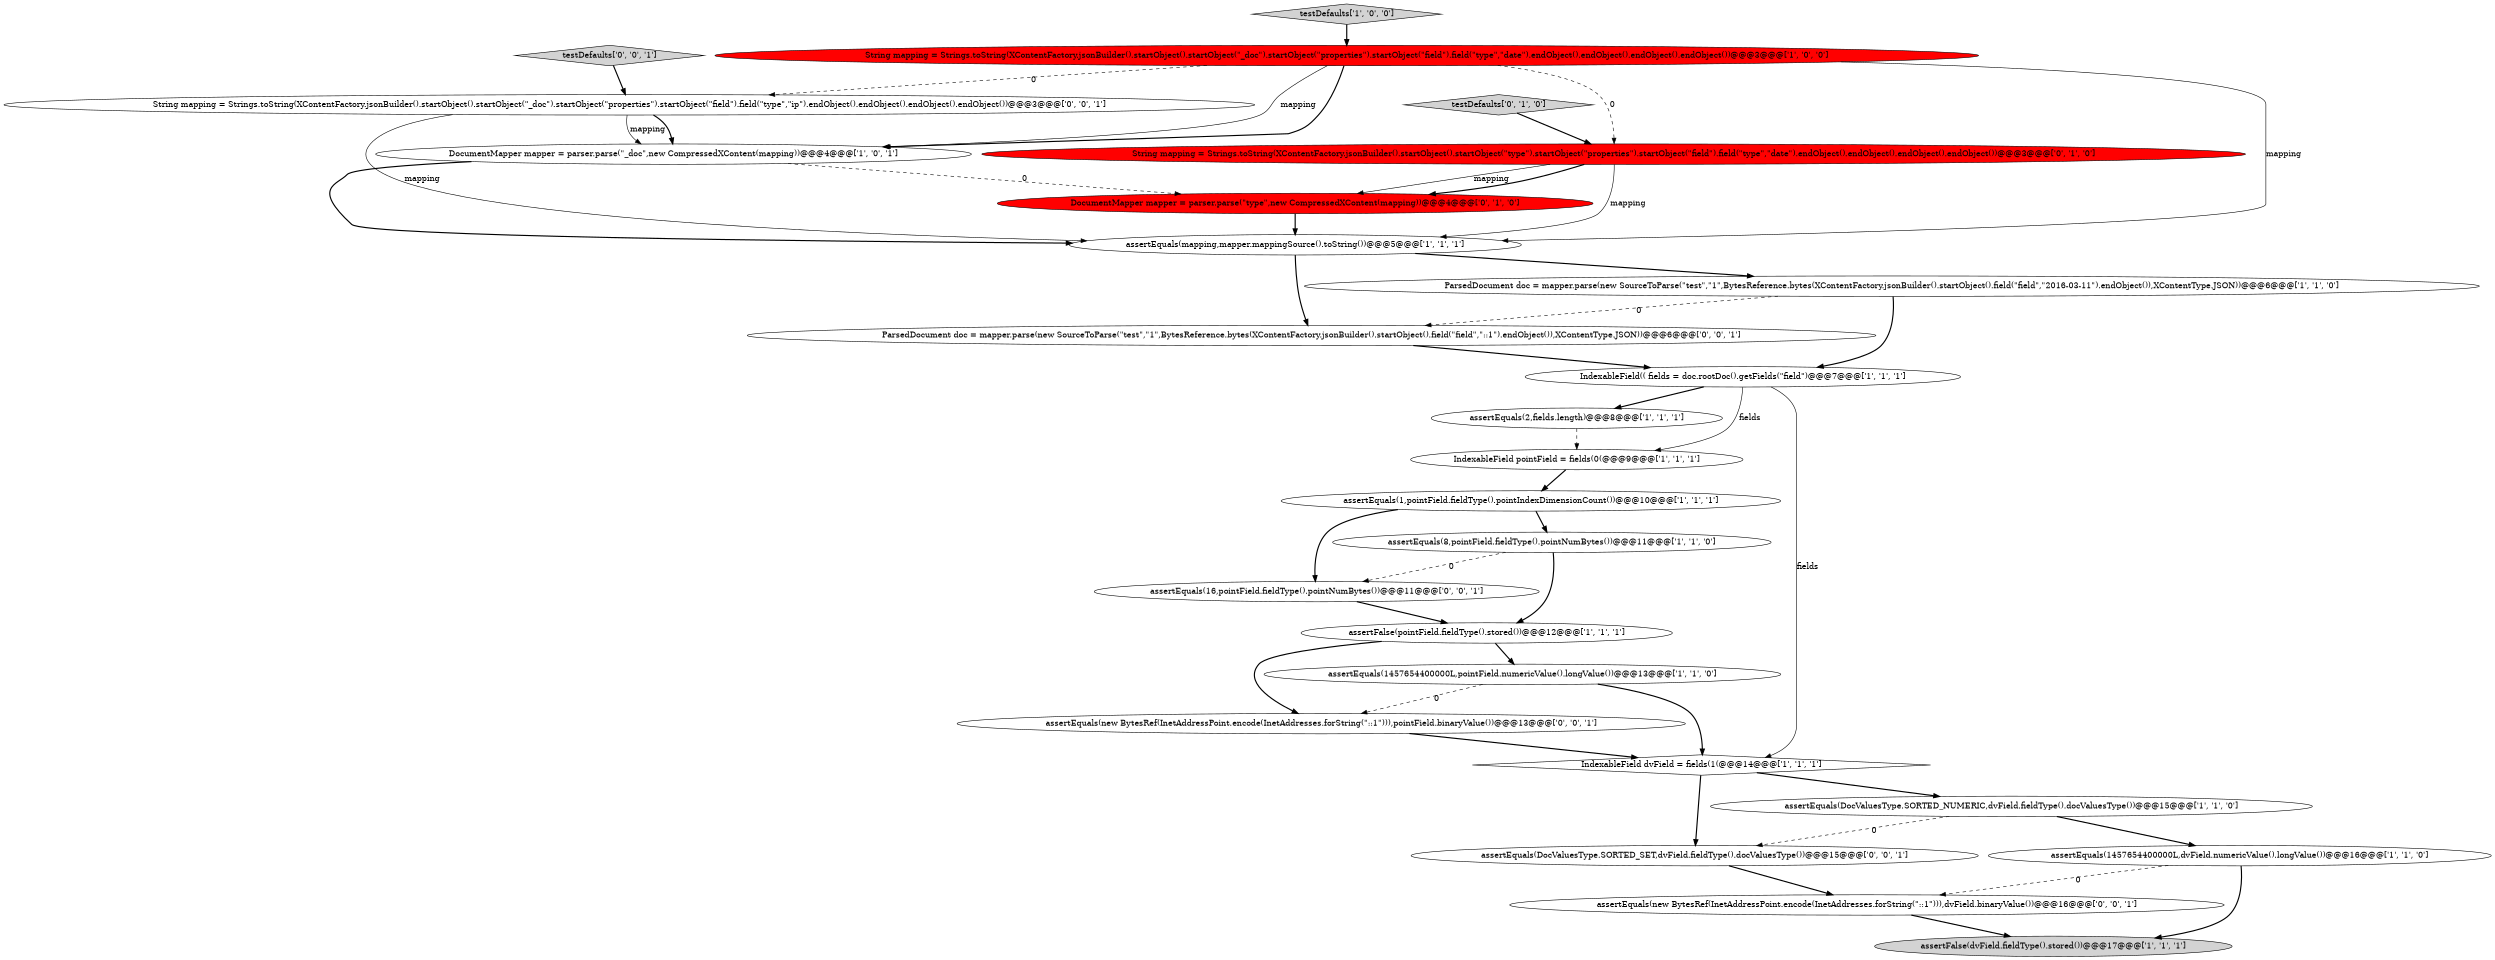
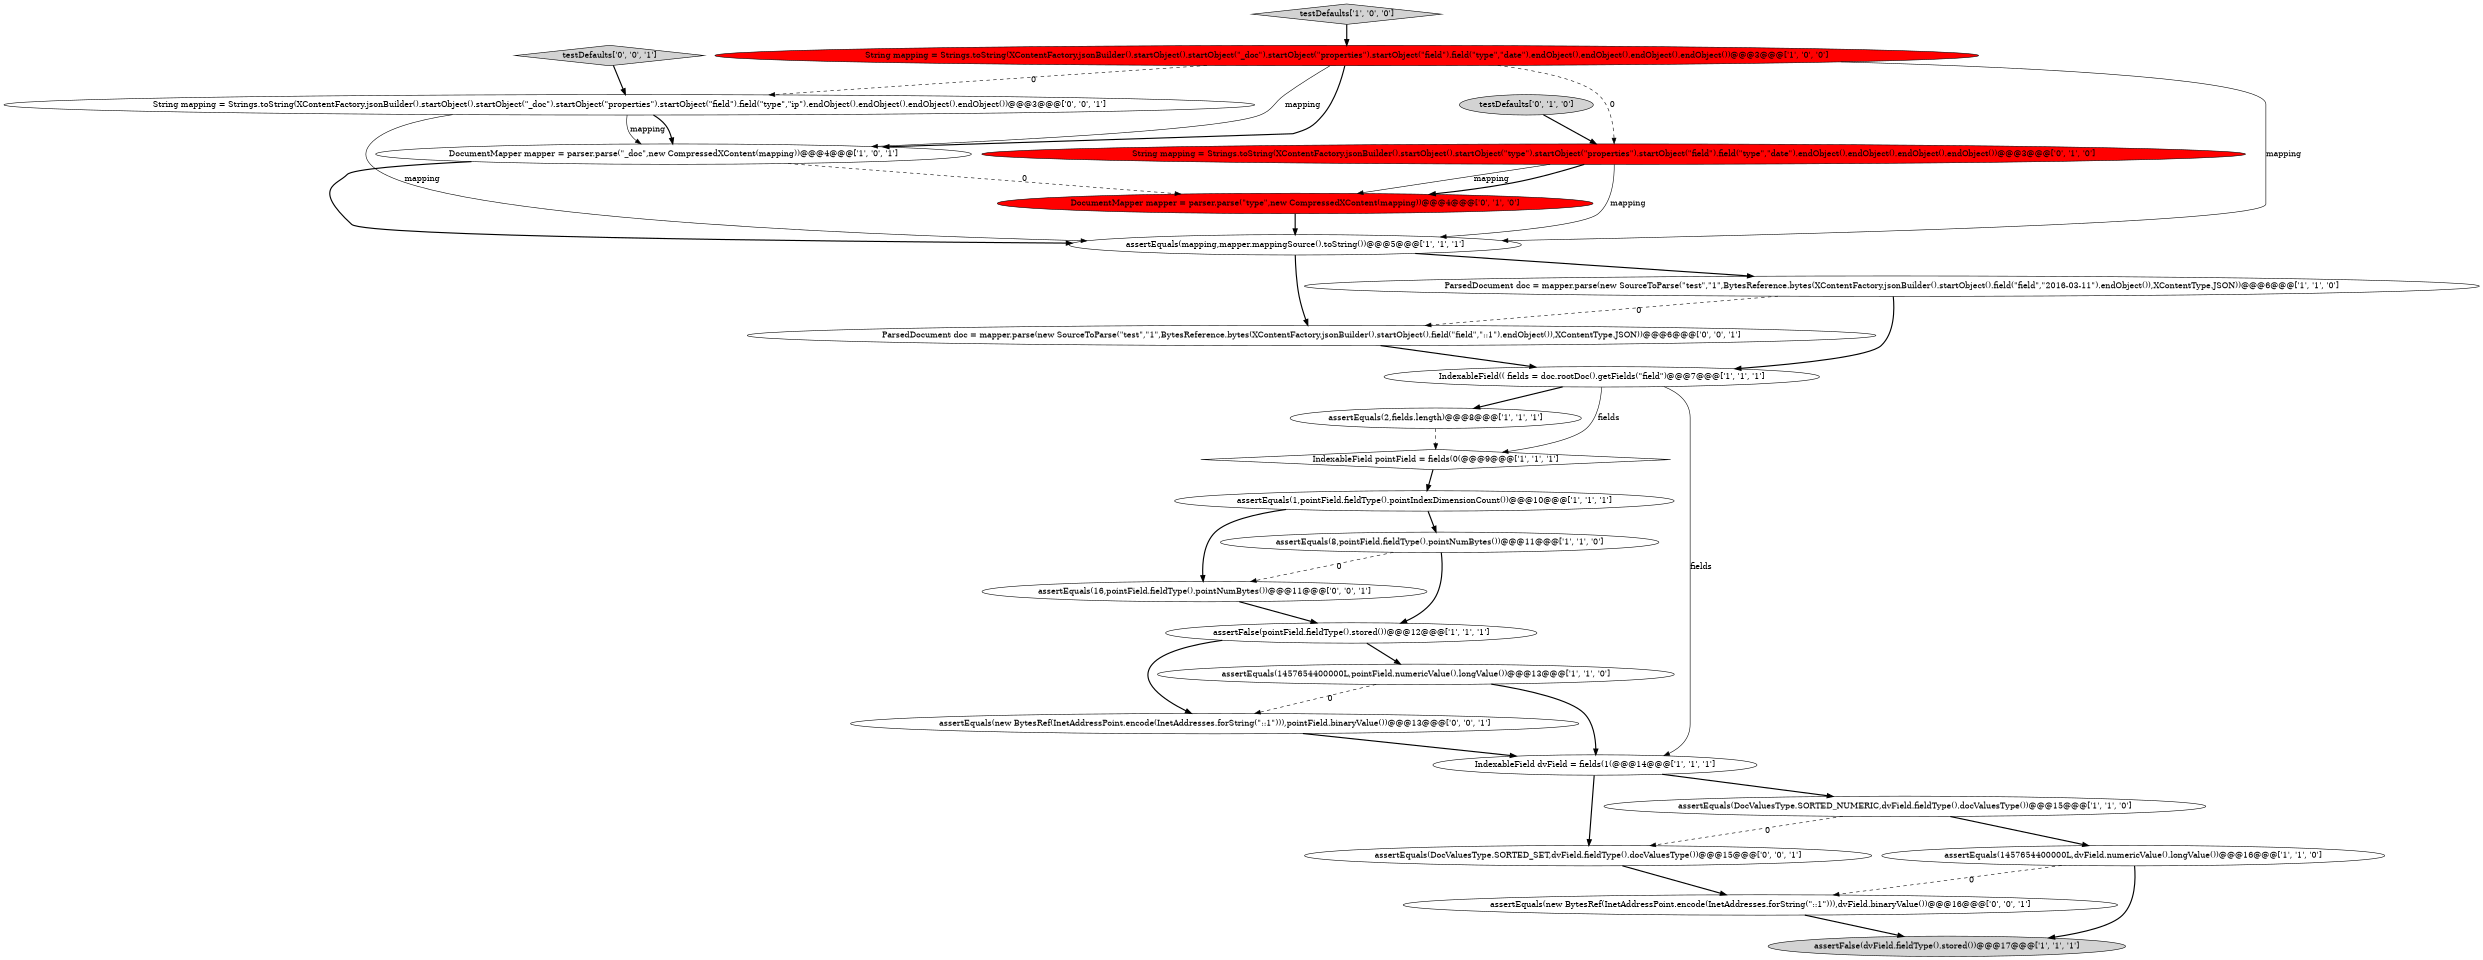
node "testDefaults['0', '1', '0']": shape diamond -> ellipse
node "IndexableField pointField = fields(0(@@@9@@@['1', '1', '1']": shape ellipse -> diamond
node "IndexableField dvField = fields(1(@@@14@@@['1', '1', '1']": shape diamond -> ellipse
